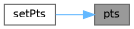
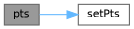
edge "setPts" -> "pts": reversed
